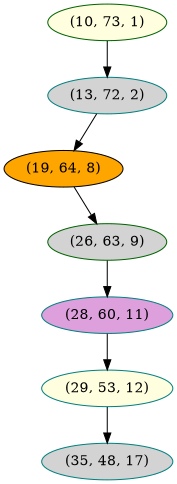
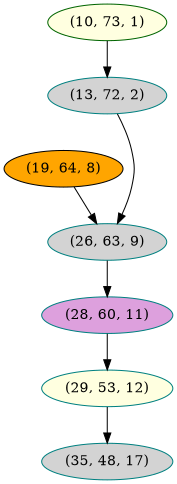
edge "(13, 72, 2)" -> "(19, 64, 8)": now "(13, 72, 2)" -> "(26, 63, 9)"
node "(26, 63, 9)": color darkgreen -> teal
